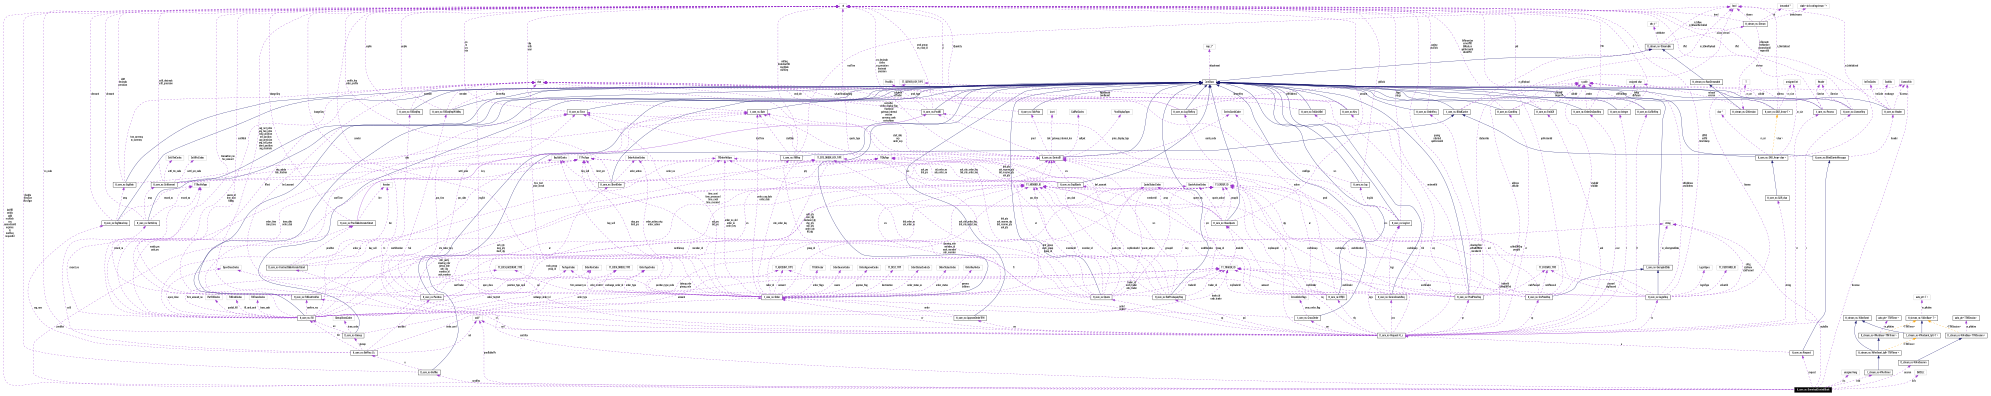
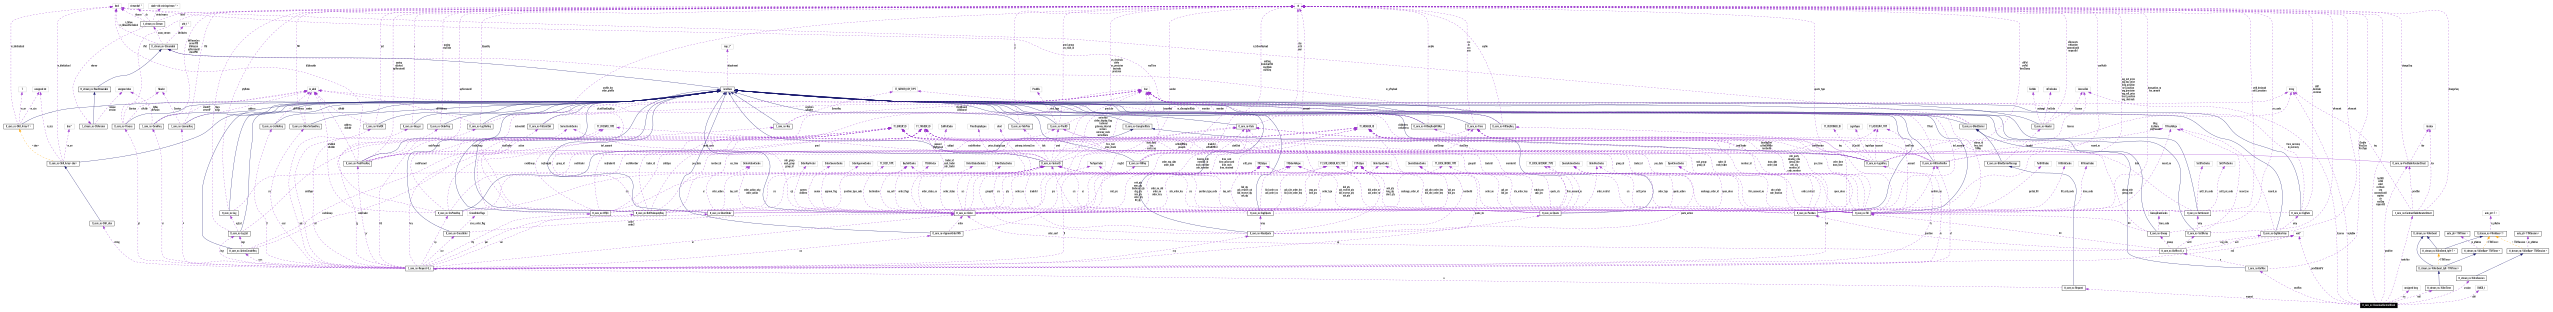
edge "TT_TRADER_ID" -> "tt_core_ns::MassQuote": reversed
edge "tt_core_ns::RFQC" -> "TT_MEMBER_ID": label "reqMemberId" -> "cmbType"
edge "tt_core_ns::Order" -> "TT_ACCOUNT_TYPE": label "account" -> "settl_price"
